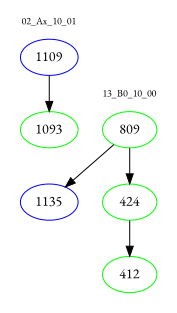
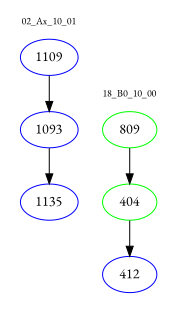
cluster "13_B0_10_00": label "13_B0_10_00" -> "18_B0_10_00"
node "1093": color green -> blue
edge "809" -> "1135": now "1093" -> "1135"
node "424": label "424" -> "404"
node "412": color green -> blue
